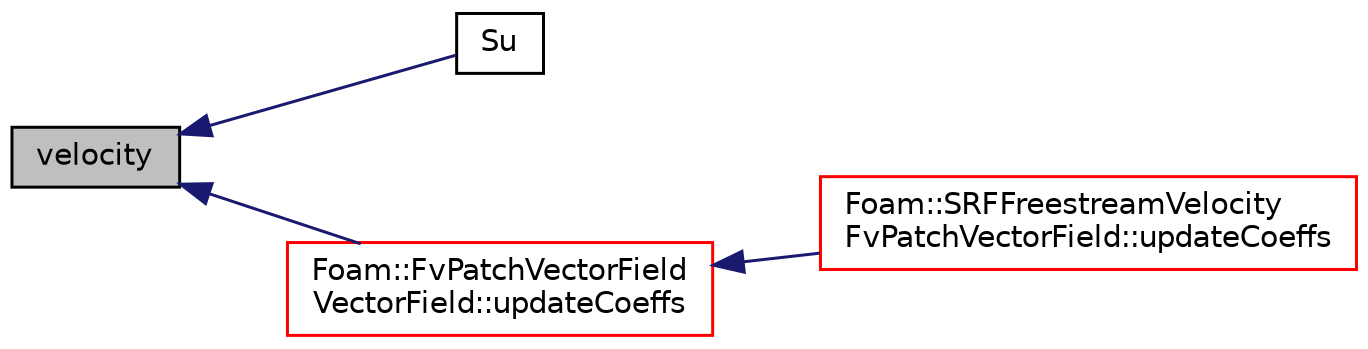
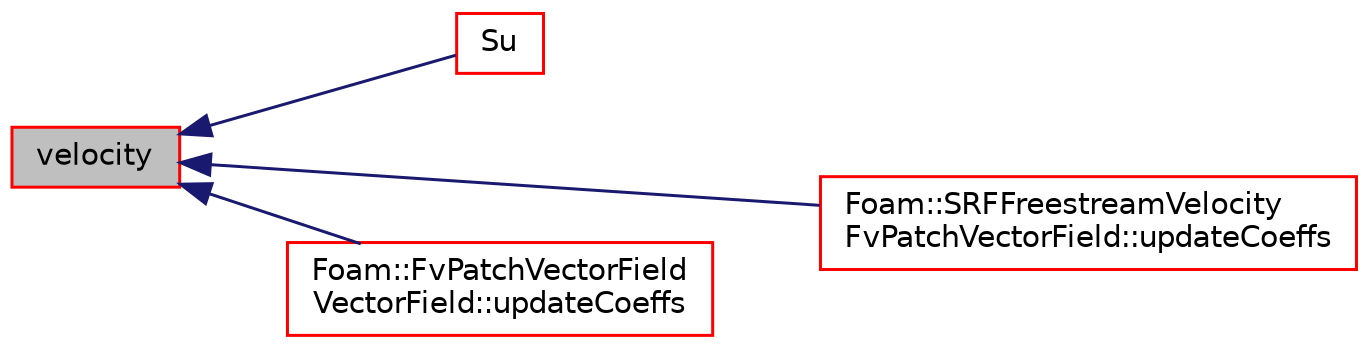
node "Su": color black -> red
node "velocity": color black -> red
edge "Foam::SRFFreestreamVelocity FvPatchVectorField::updateCoeffs" -> "Foam::FvPatchVectorField VectorField::updateCoeffs": now "Foam::SRFFreestreamVelocity FvPatchVectorField::updateCoeffs" -> "velocity"
